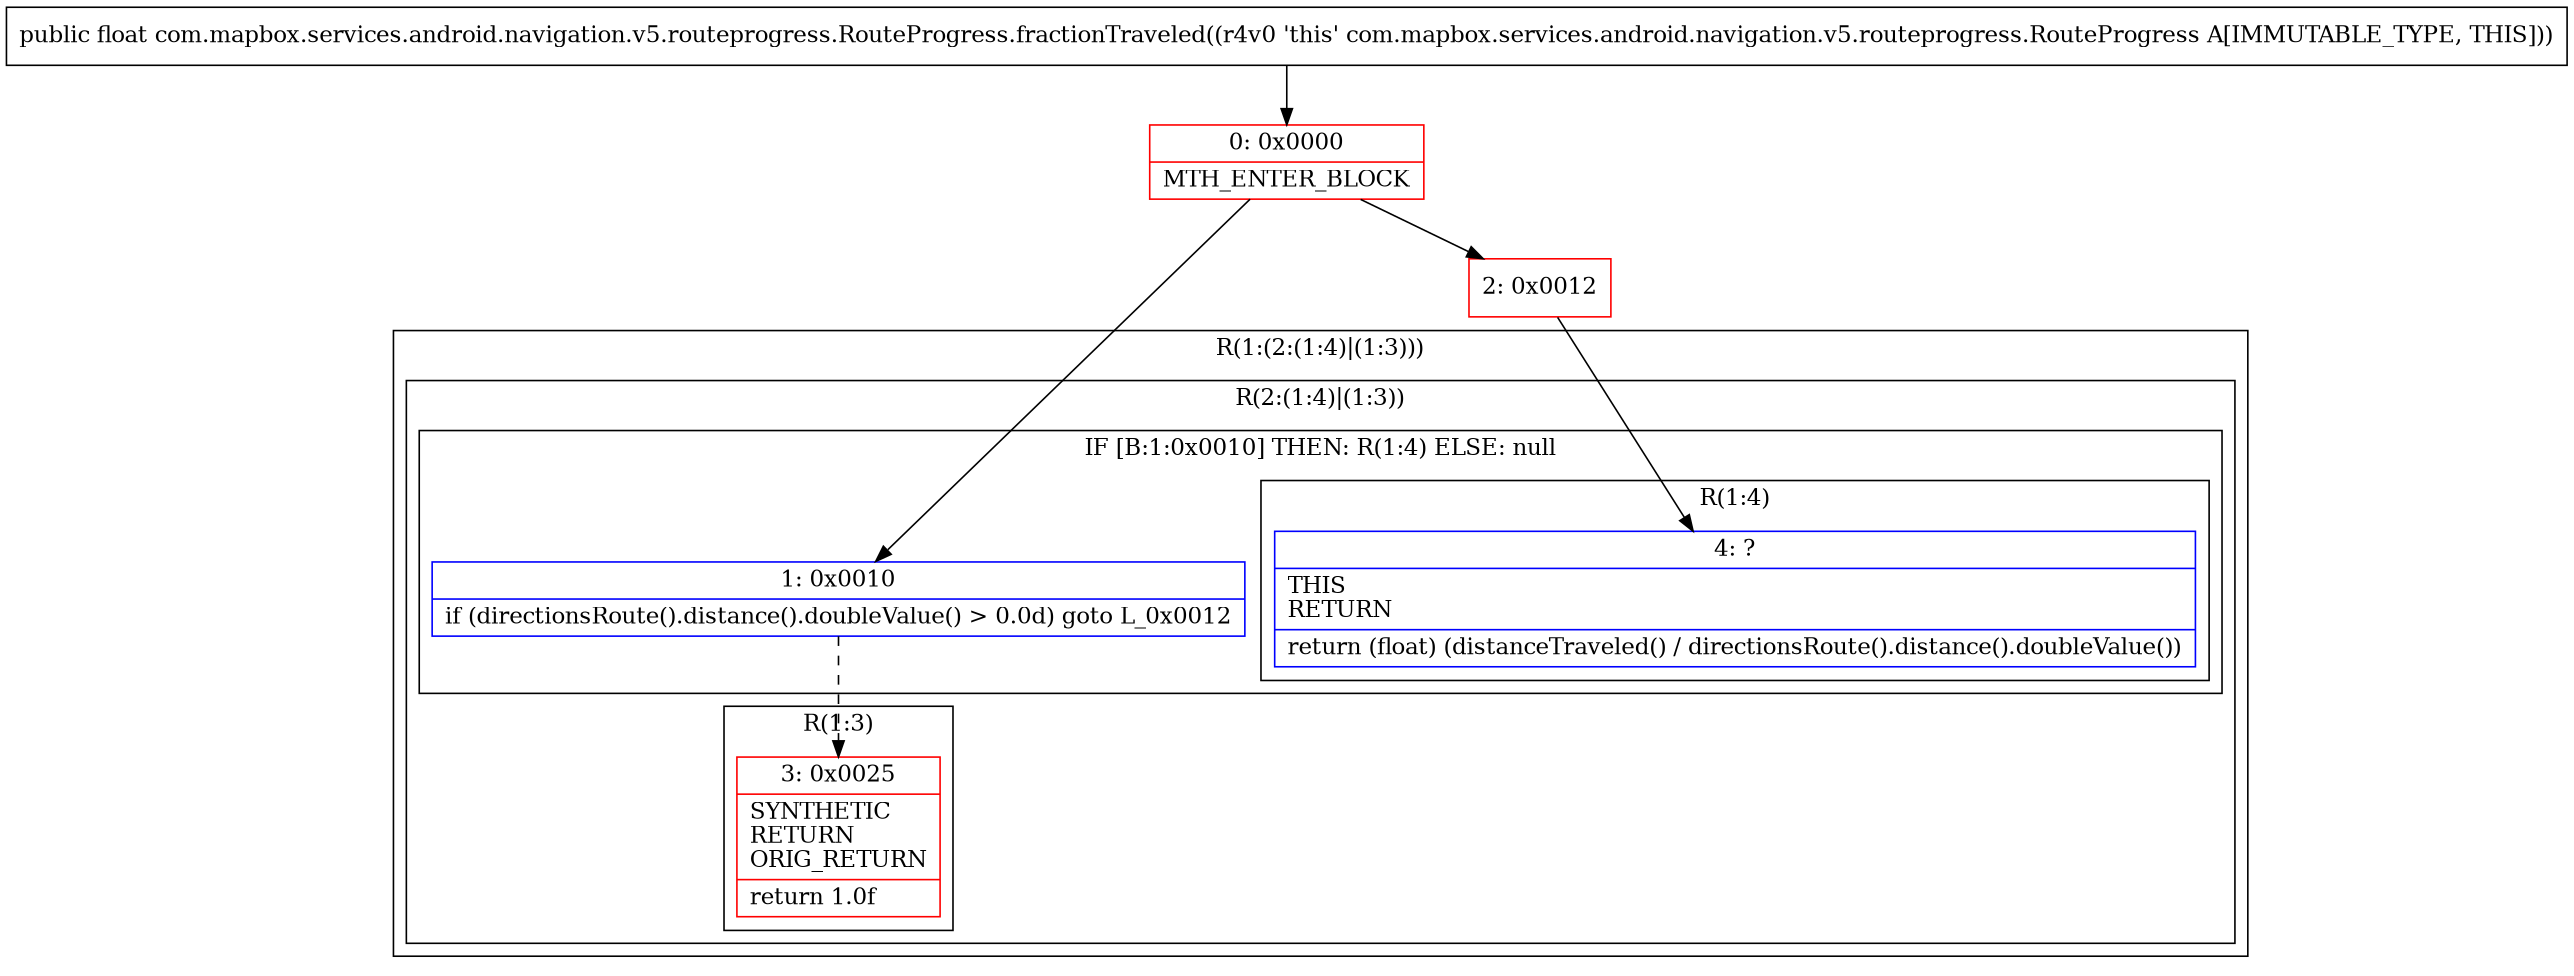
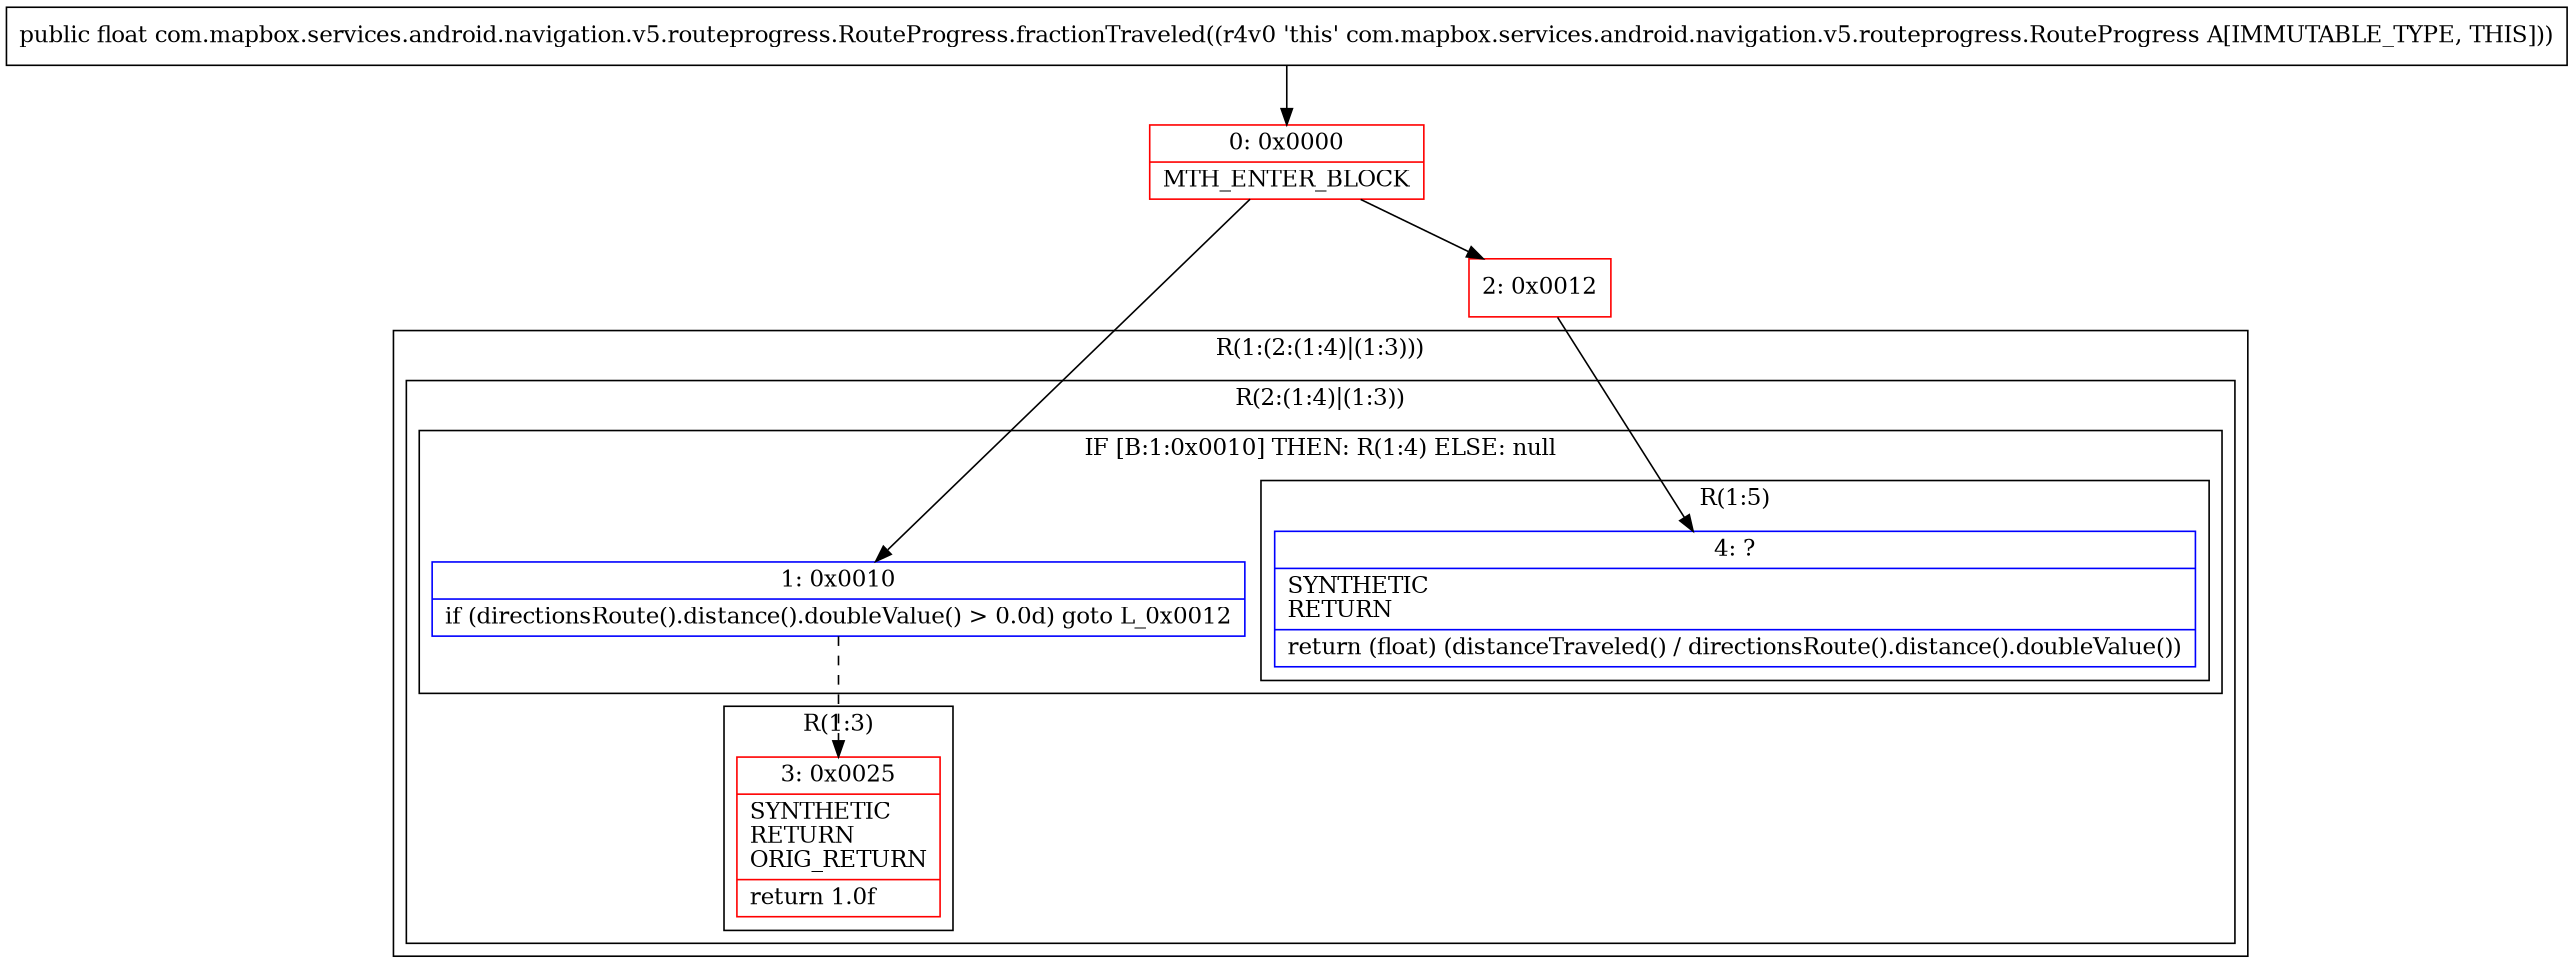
cluster "R(1:4)": label "R(1:4)" -> "R(1:5)"
node "4: ?": text "THIS" -> "SYNTHETIC"
